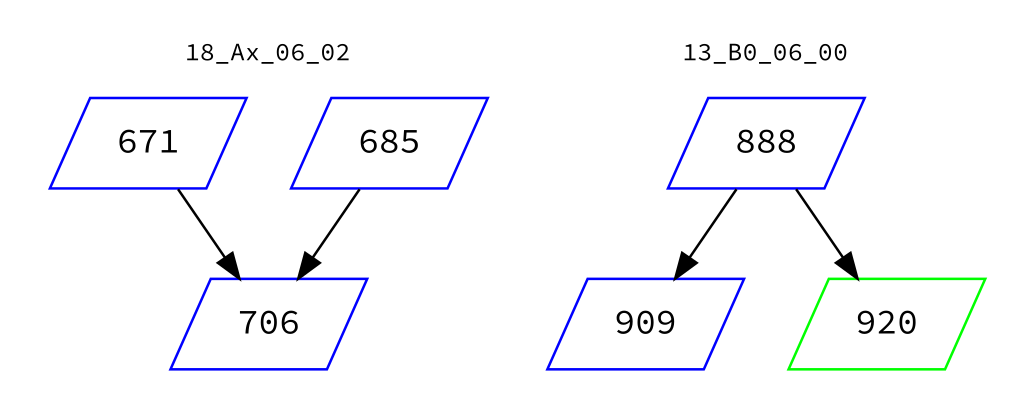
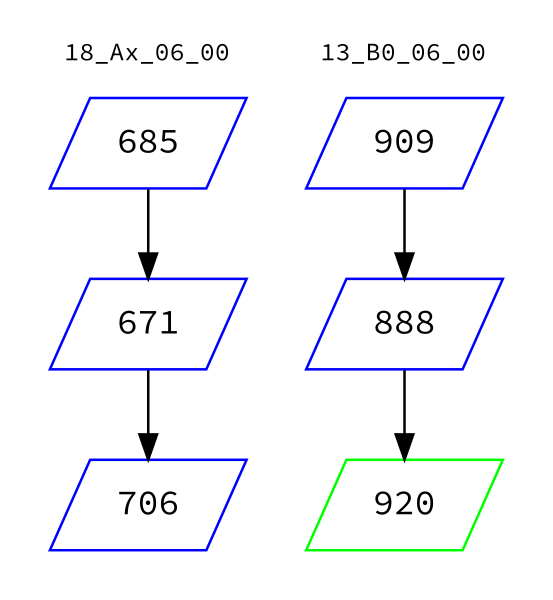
cluster "18_Ax_06_02": label "18_Ax_06_02" -> "18_Ax_06_00"
edge "685" -> "706": now "685" -> "671"
edge "888" -> "909": reversed
